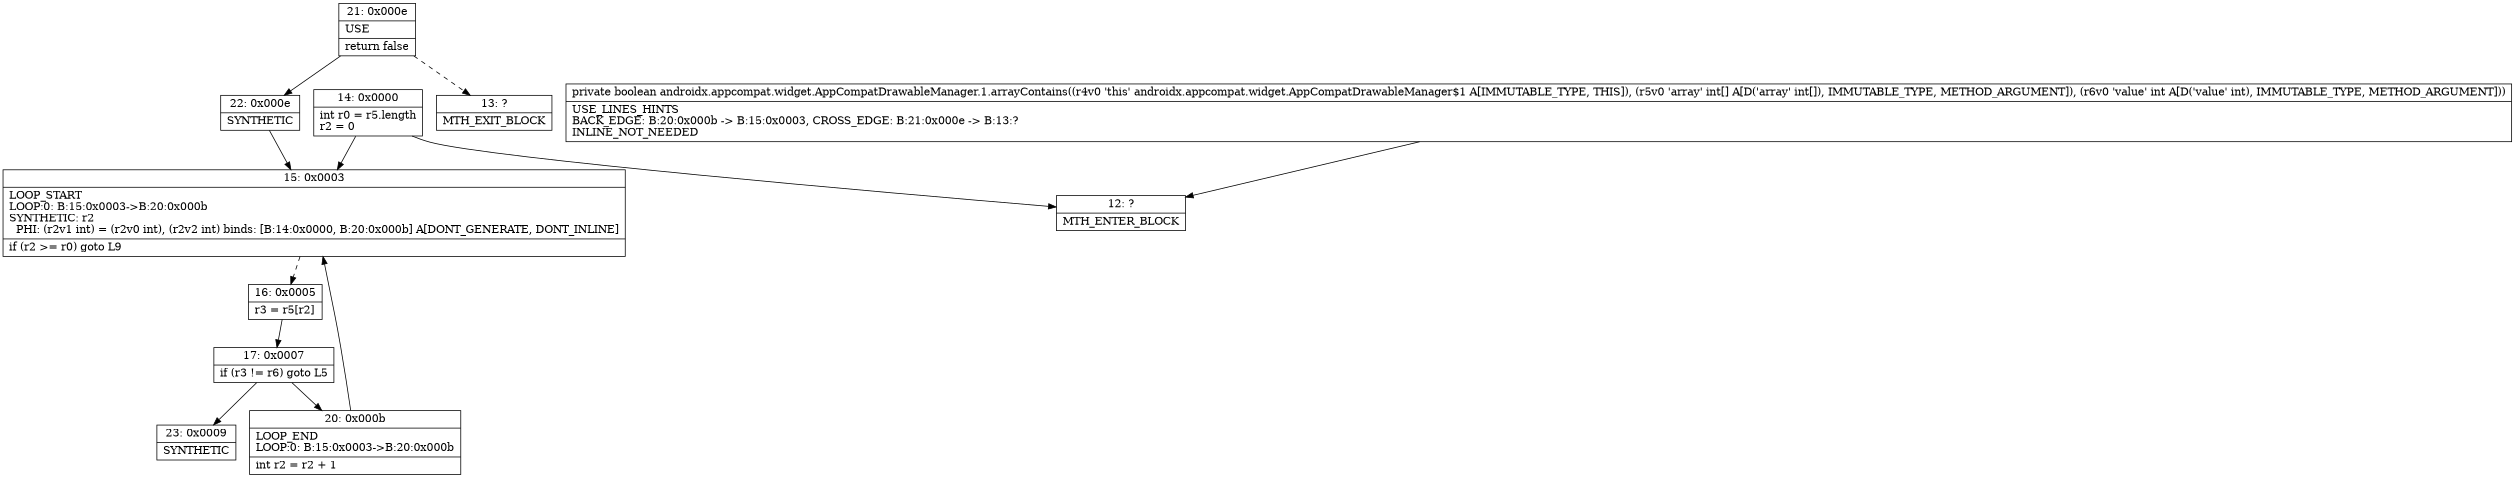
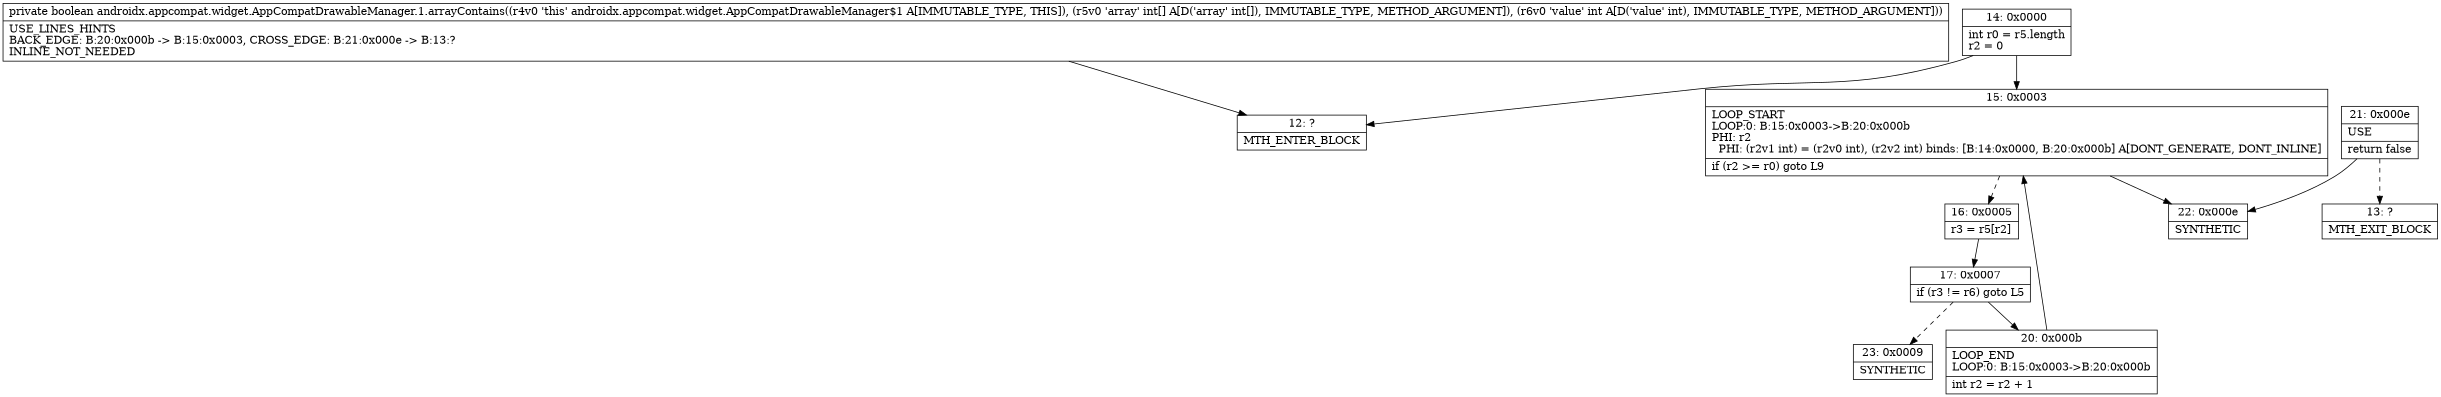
edge "22: 0x000e" -> "15: 0x0003": reversed
node "15: 0x0003": text "SYNTHETIC: r2" -> "PHI: r2"
edge "17: 0x0007" -> "23: 0x0009": style solid -> dashed
